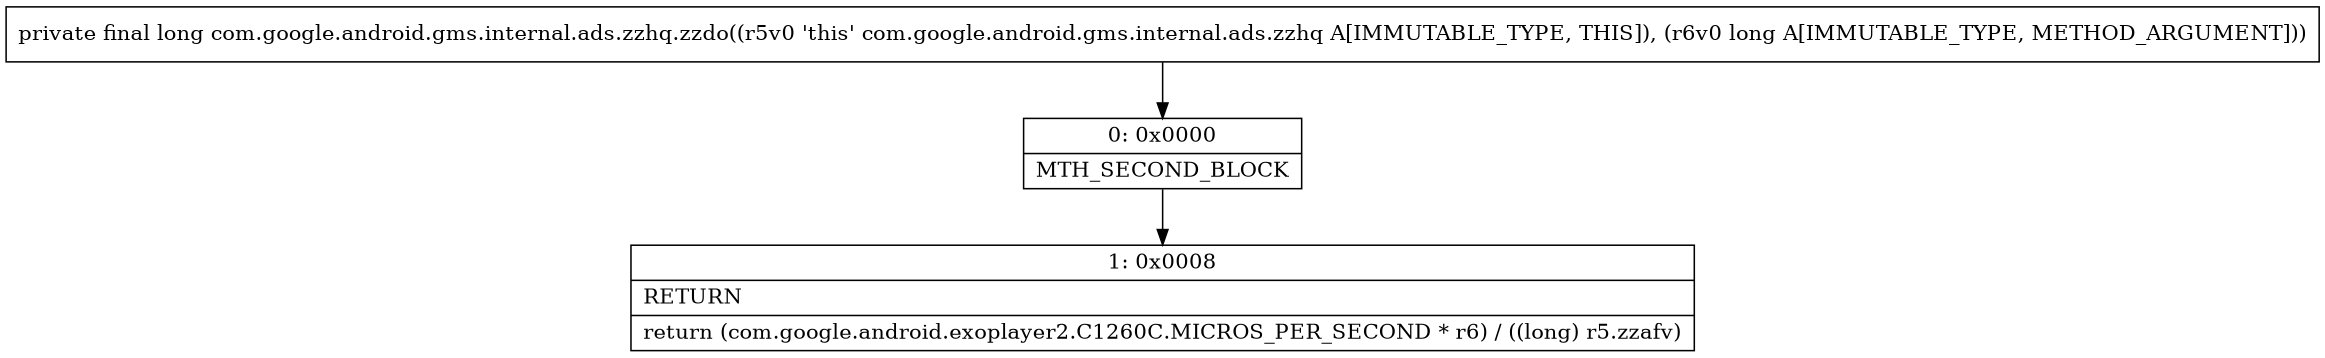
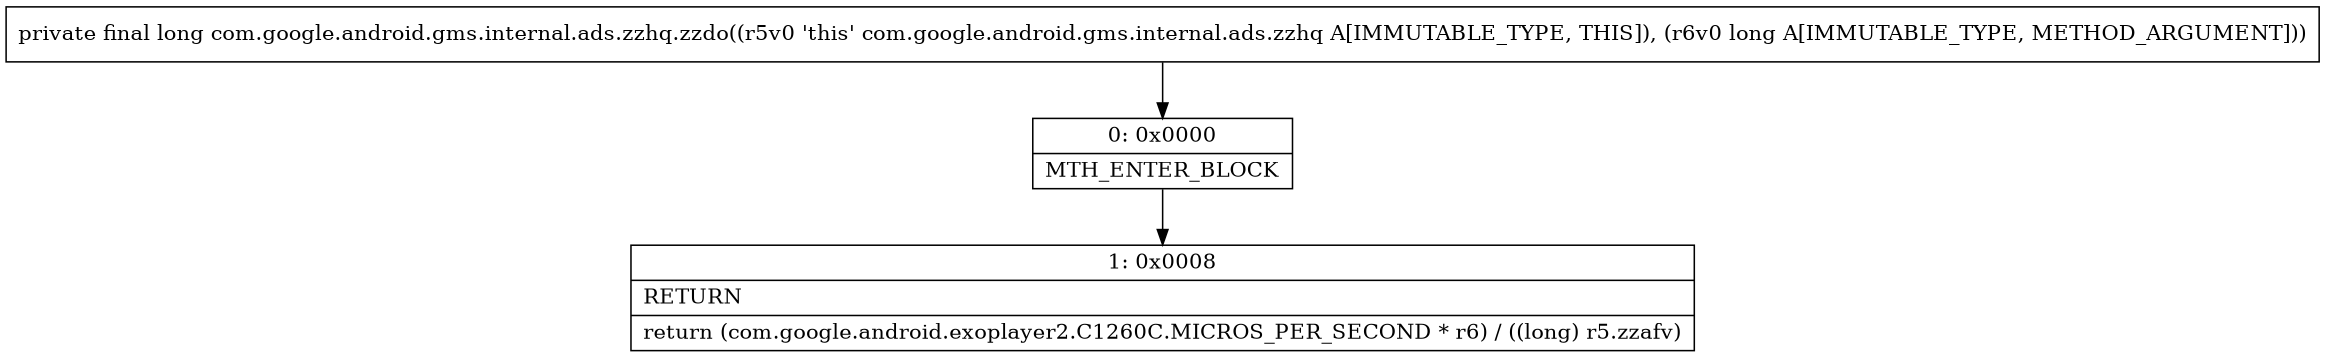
node "0: 0x0000": text "MTH_SECOND_BLOCK" -> "MTH_ENTER_BLOCK"
